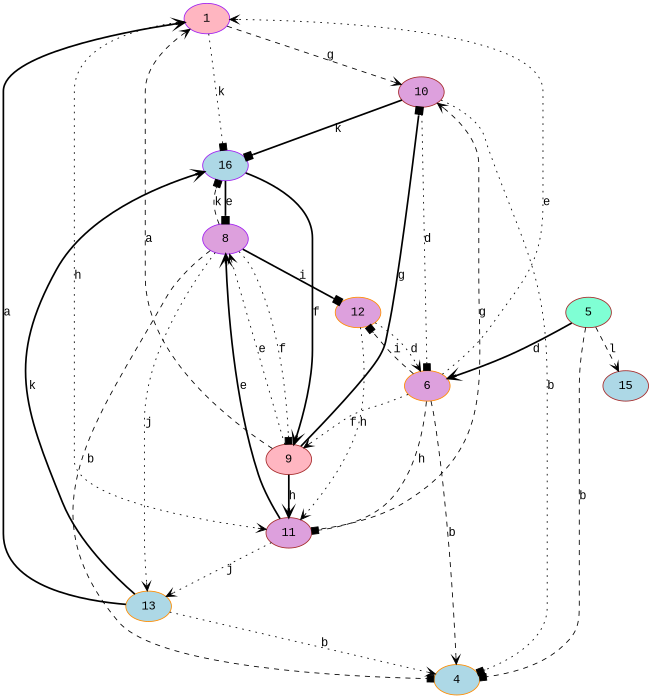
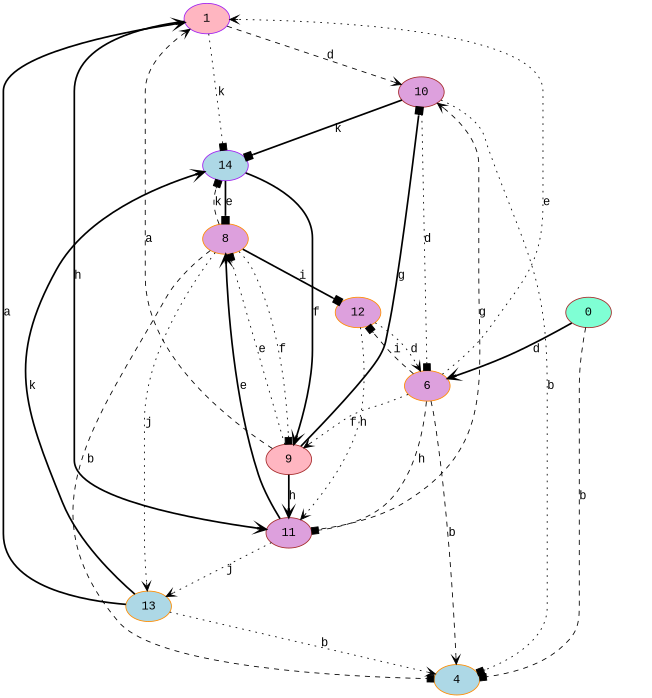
edge "1" -> "10": label "g" -> "d"
node "16": label "16" -> "14"
node "8": color purple -> darkorange
edge "1" -> "11": style dotted -> bold
node "5": label "5" -> "0"
edge "9" -> "8": arrowhead vee -> box
node "15": removed
